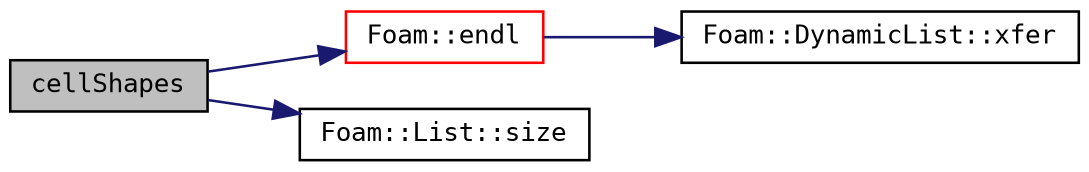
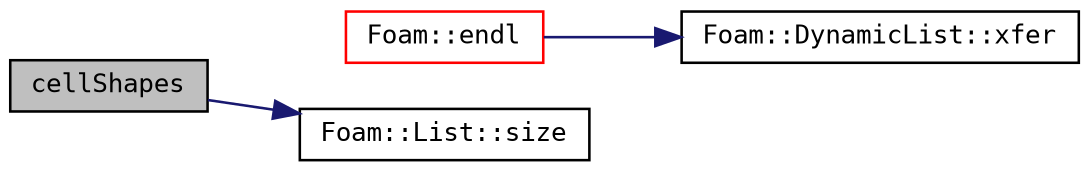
edge "cellShapes" -> "Foam::endl": removed
